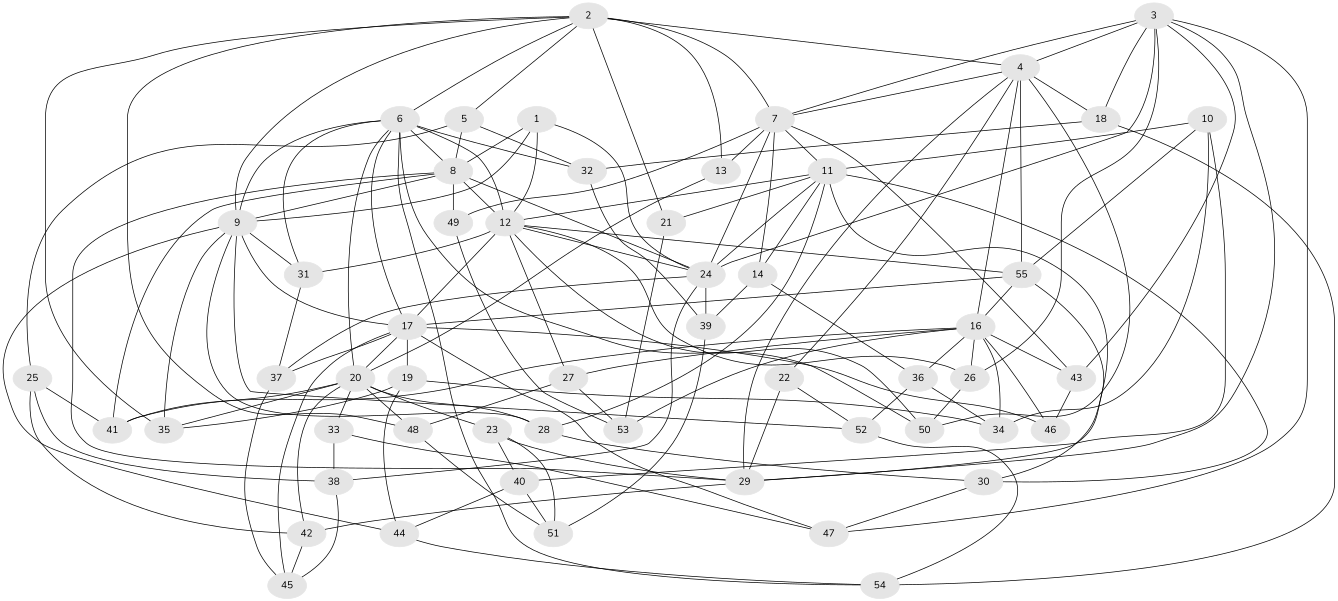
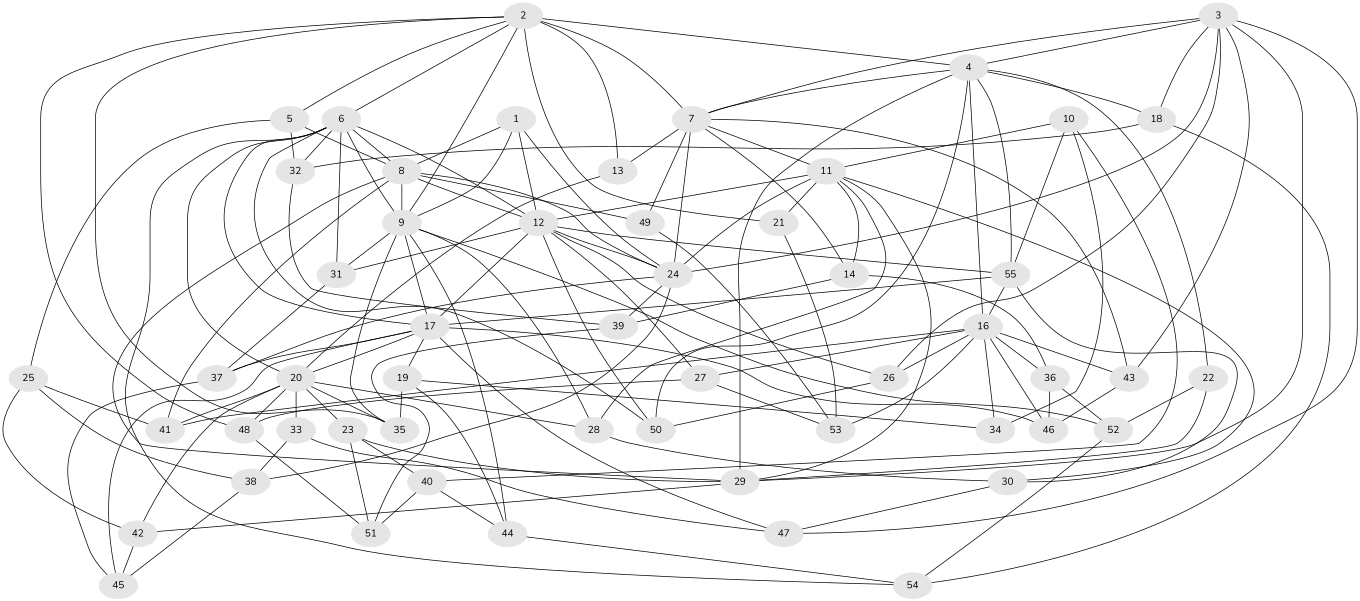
edge "36" -- "34": now "36" -- "46"
